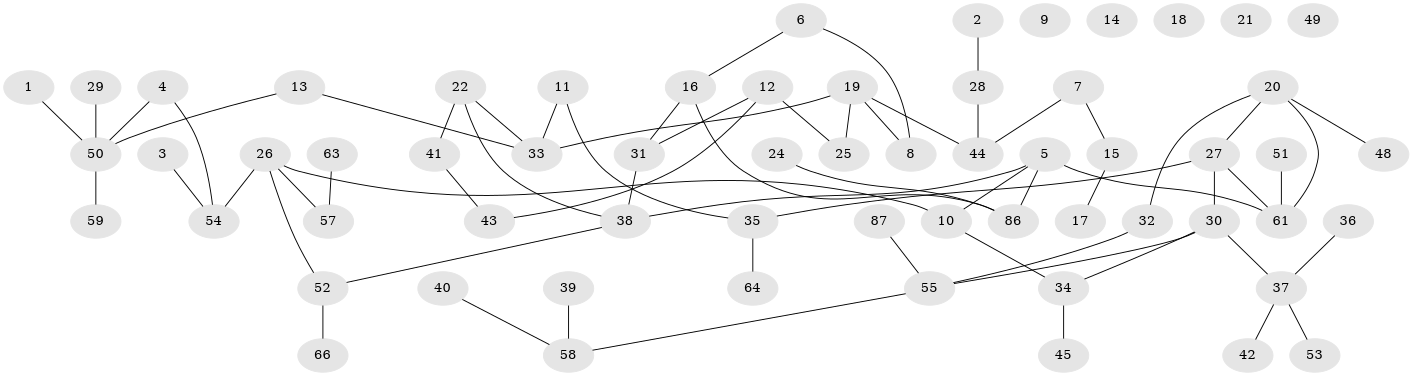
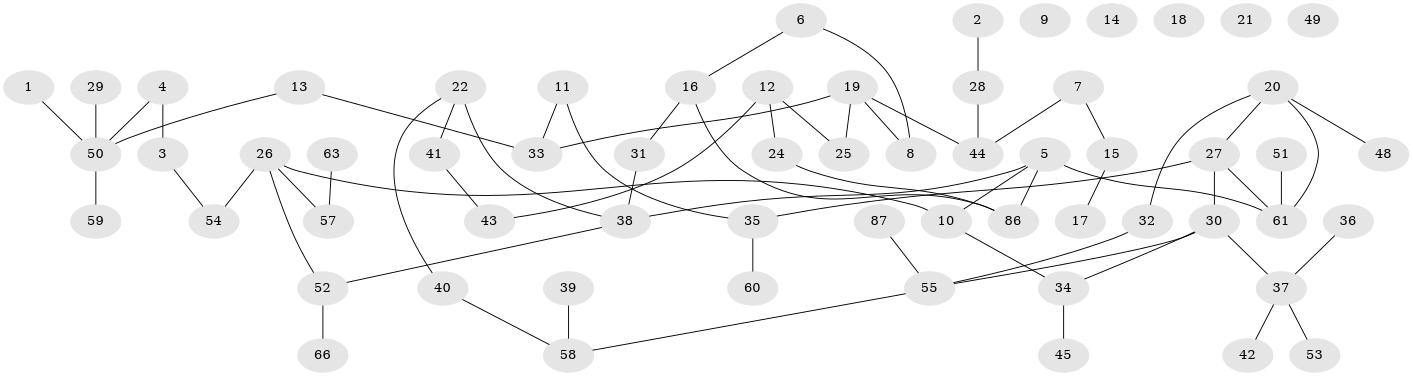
edge "12" -- "31": now "12" -- "24"
edge "22" -- "33": now "22" -- "40"
edge "4" -- "54": now "4" -- "3"
node "64": label "64" -> "60"
